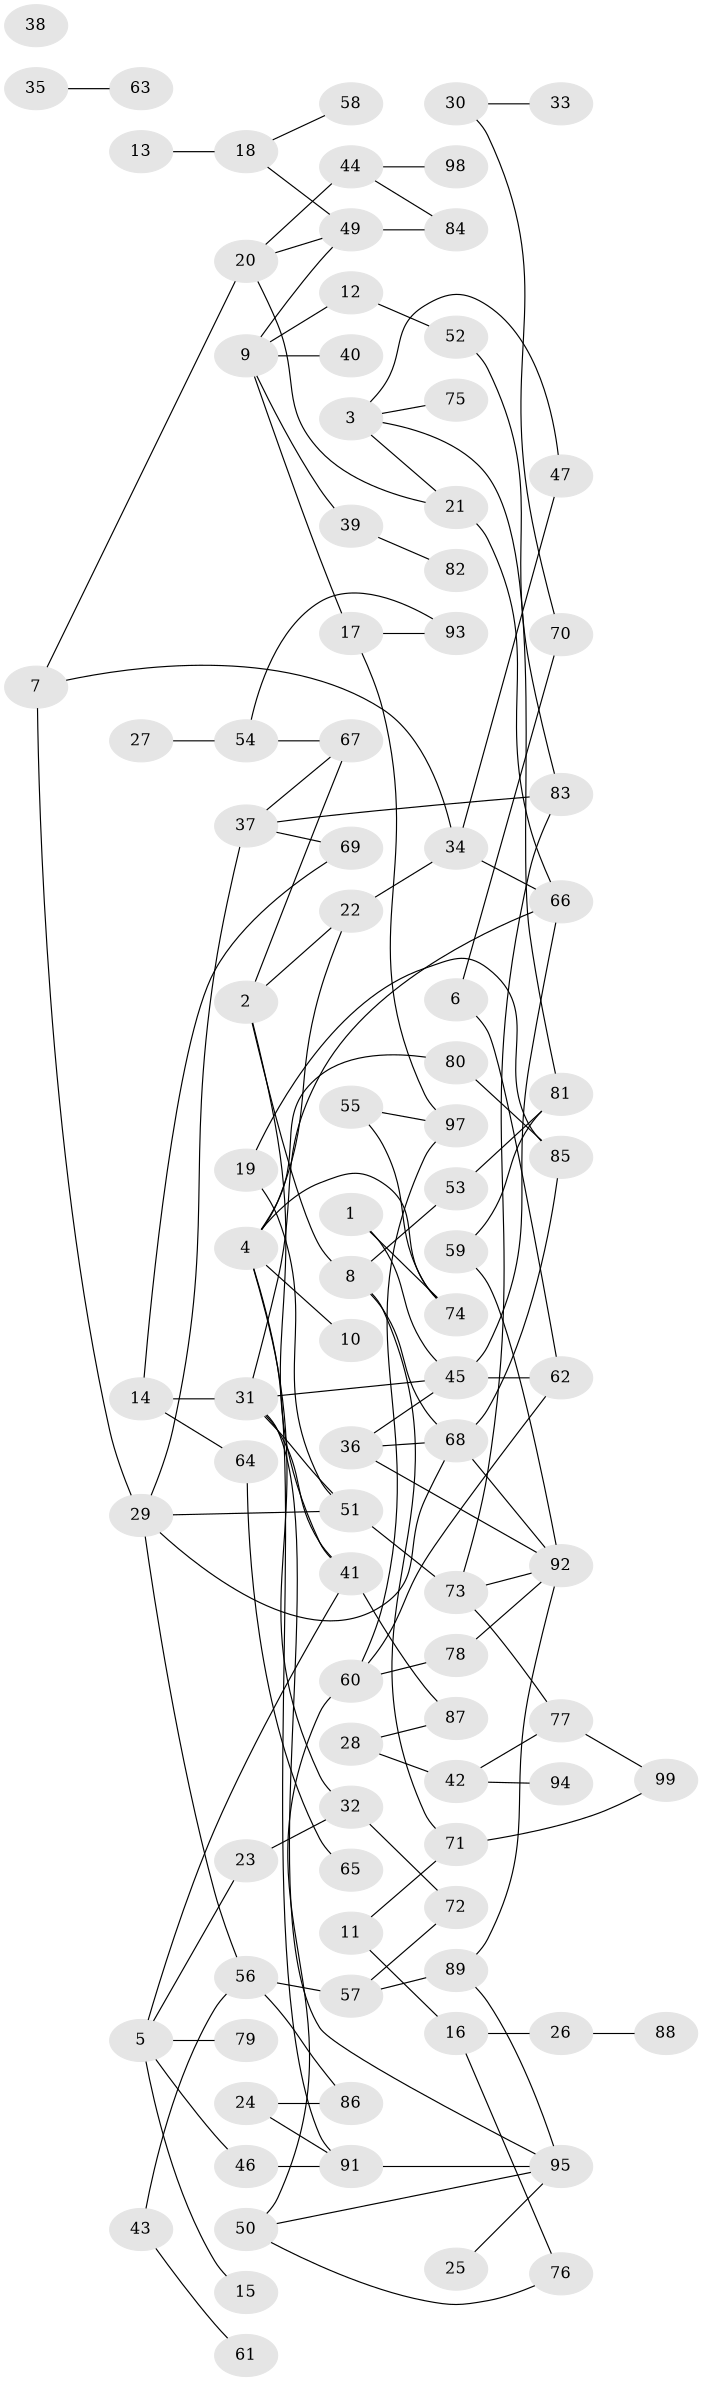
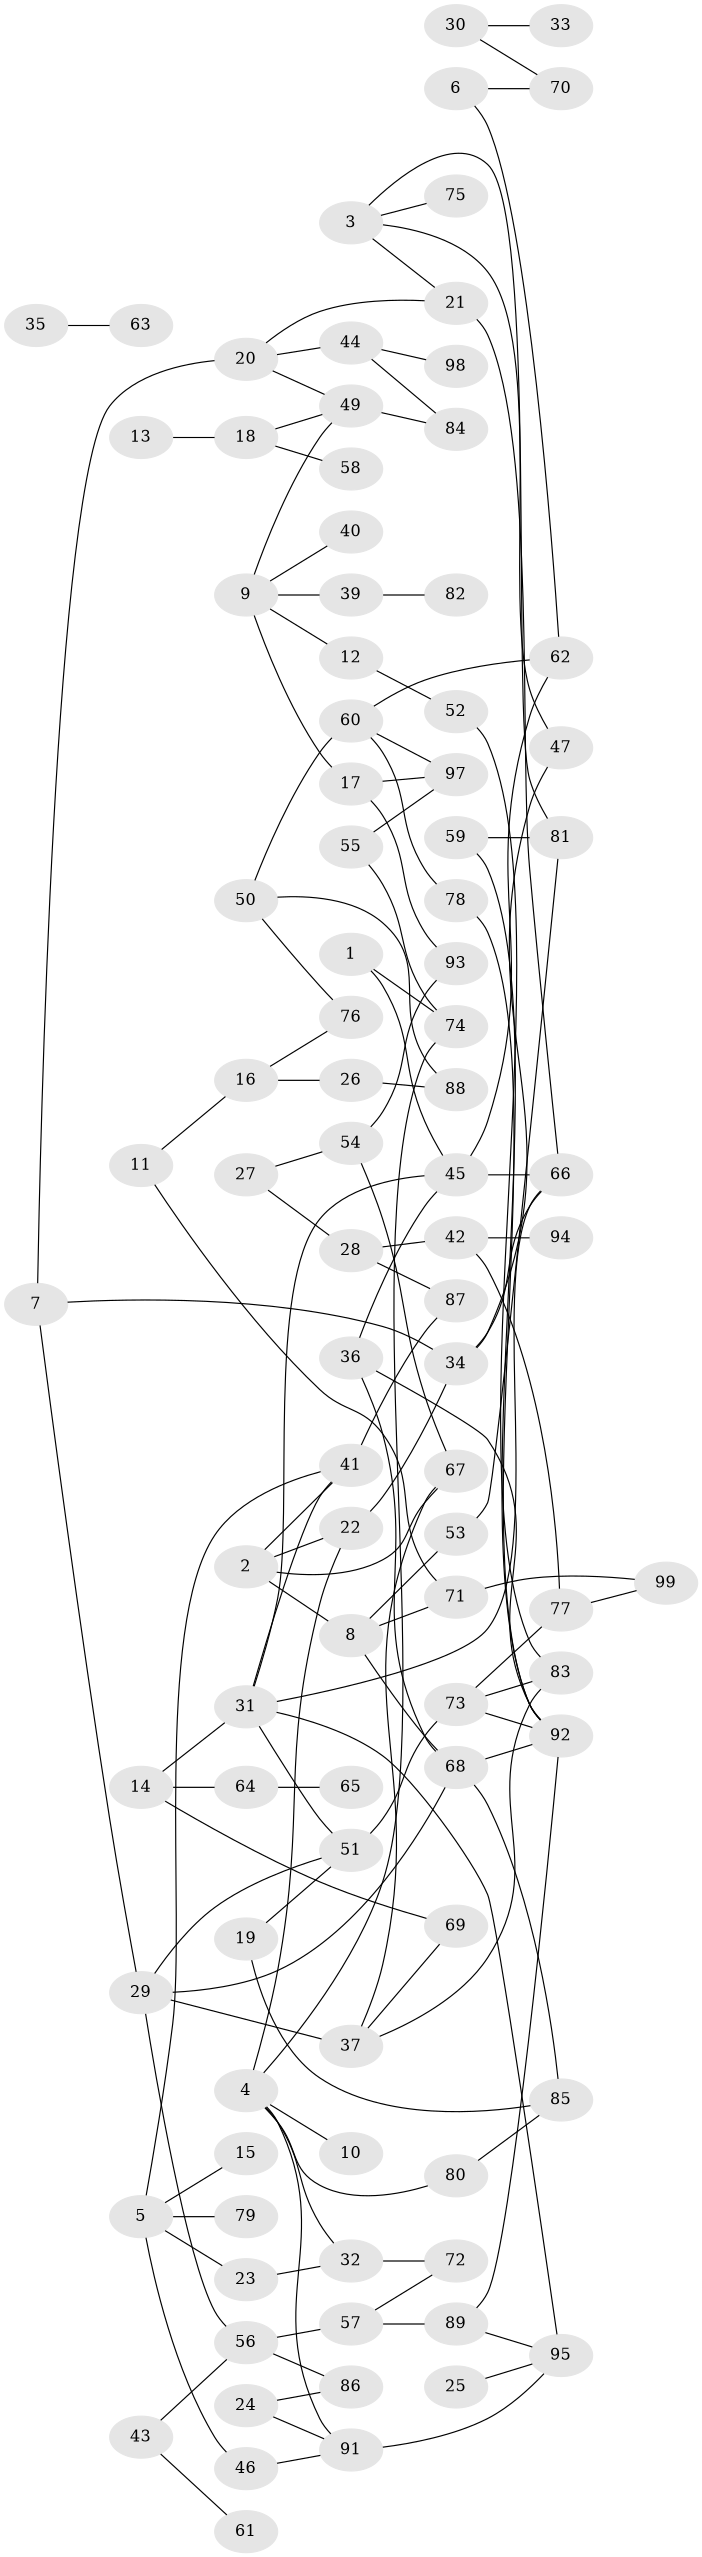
node "38": removed
edge "27" -- "28": added
edge "95" -- "50": now "88" -- "50"
